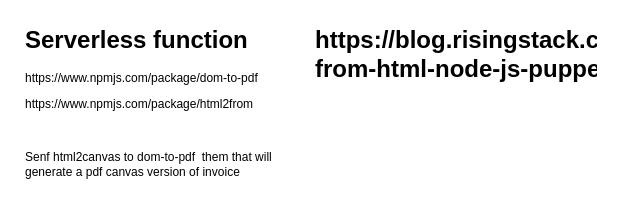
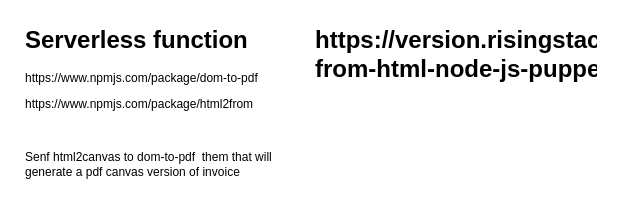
node "https://blog.risingstack.com/pdf-from-html-node-js-puppeteer/": label "https://blog.risingstack.com/pdf-from-html-node-js-puppeteer/" -> "https://version.risingstack.com/pdf-from-html-node-js-puppeteer/"
